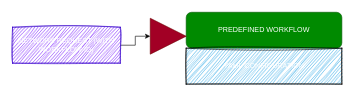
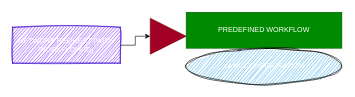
node "PREDEFINED WORKFLOW": shape rounded rectangle -> rectangle
node "YAML CONFIGURATION": shape rectangle -> ellipse
